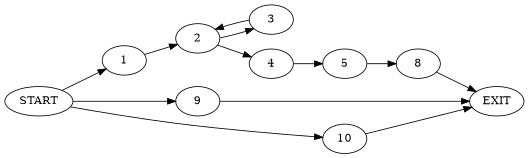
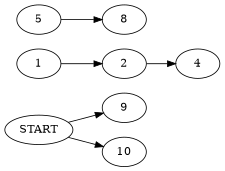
node "3": removed
edge "4" -> "5": removed
edge "START" -> "1": removed
node "EXIT": removed
